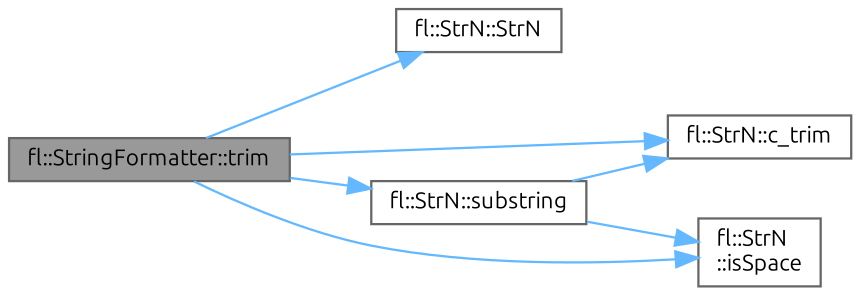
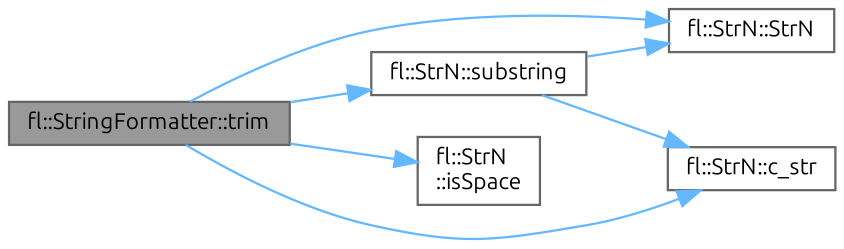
node "fl::StrN::c_trim": label "fl::StrN::c_trim" -> "fl::StrN::c_str"
edge "fl::StrN::substring" -> "fl::StrN ::isSpace": now "fl::StrN::substring" -> "fl::StrN::StrN"
